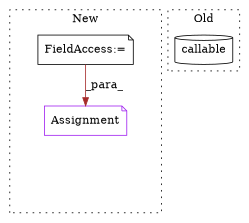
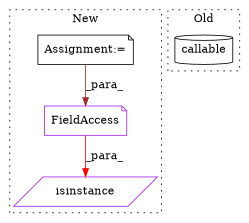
node "FieldAccess:=": label "FieldAccess:=" -> "Assignment:="
node "Assignment": label "Assignment" -> "FieldAccess"
node "isinstance": added
